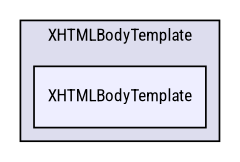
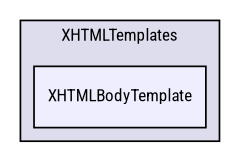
cluster "XHTMLBodyTemplate": label "XHTMLBodyTemplate" -> "XHTMLTemplates"
